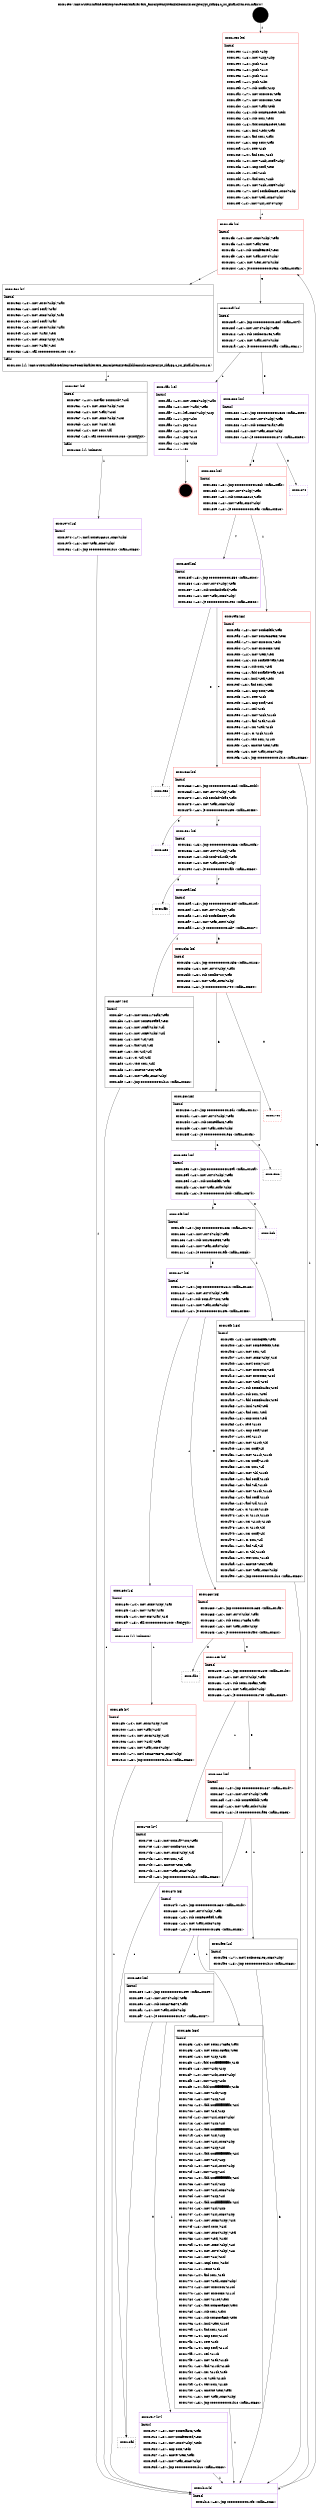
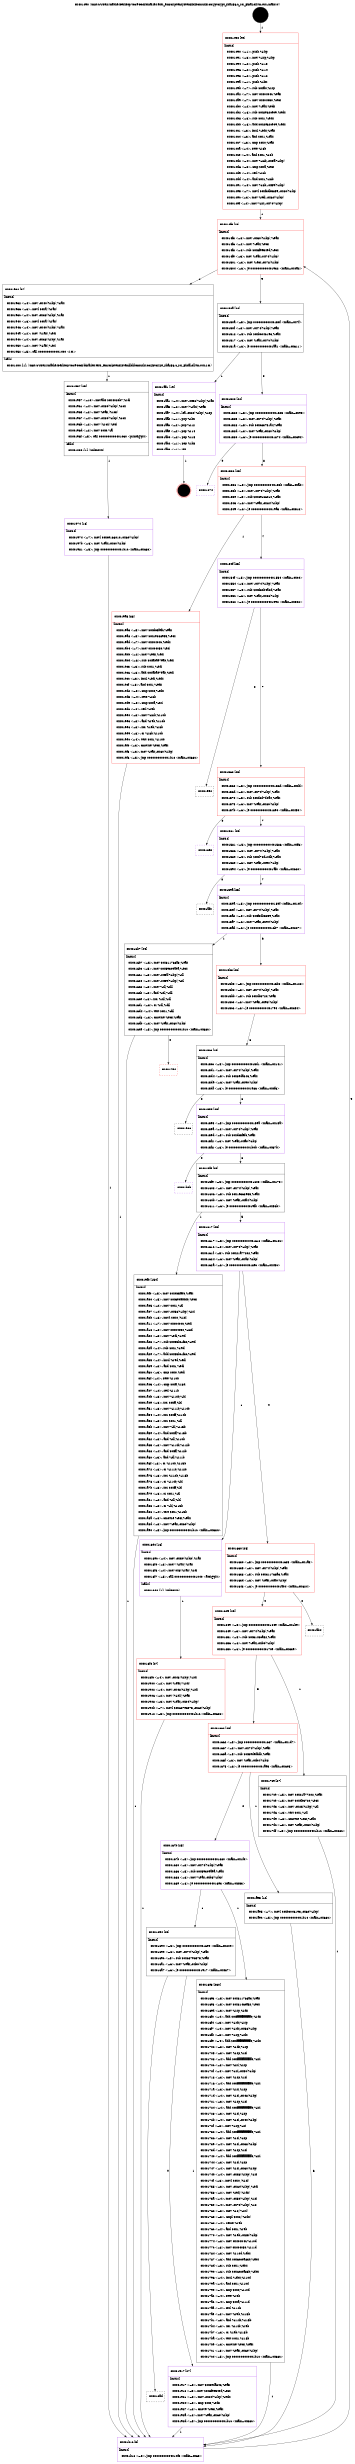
edge "0x4015b3 [25]" -> "0x4017e4": now "0x4016b7 [44]" -> "0x4017e4"
edge "0x4017c9 [27]" -> "0x4016ad": now "0x4017c9 [27]" -> "0x401b1c [5]"
